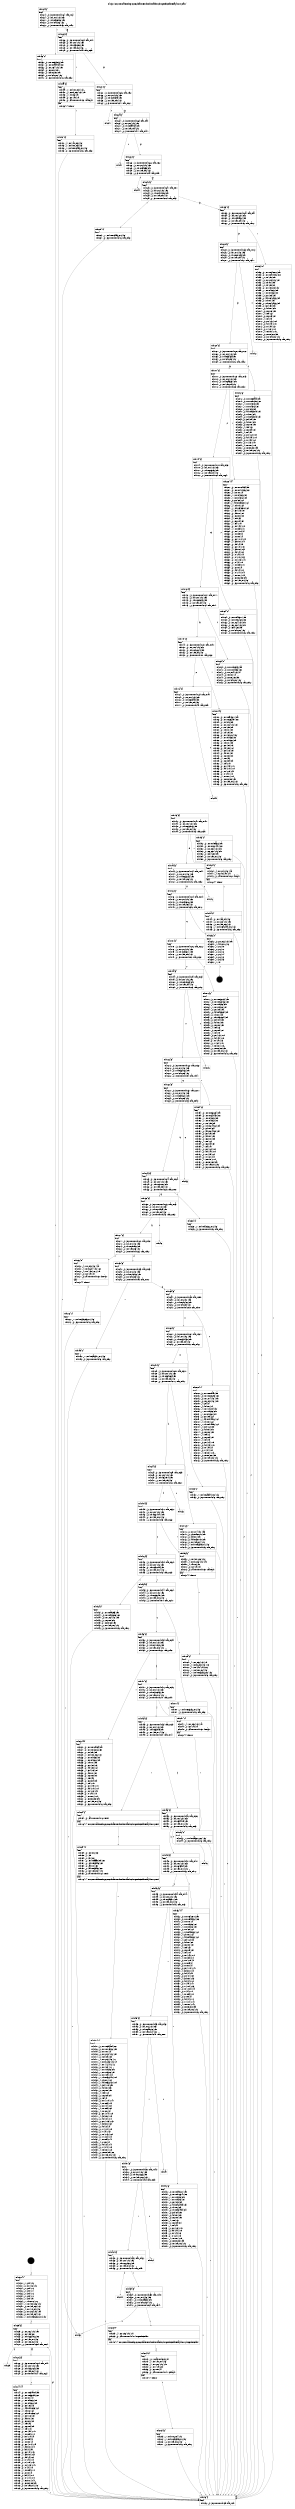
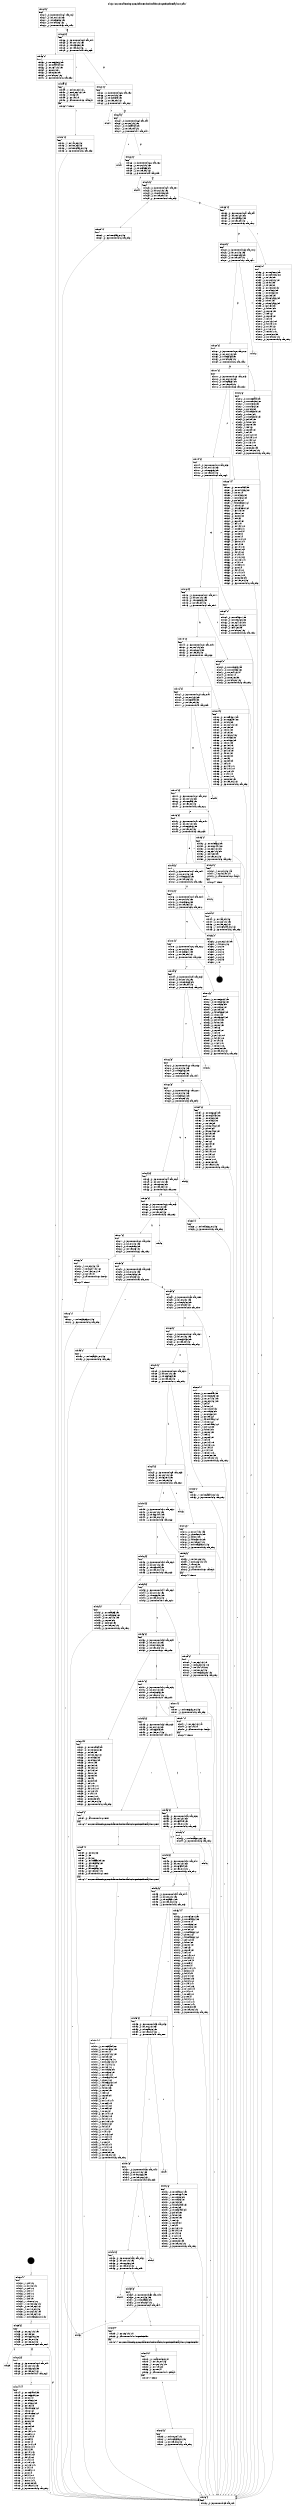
node "0x40177d [25]": added
